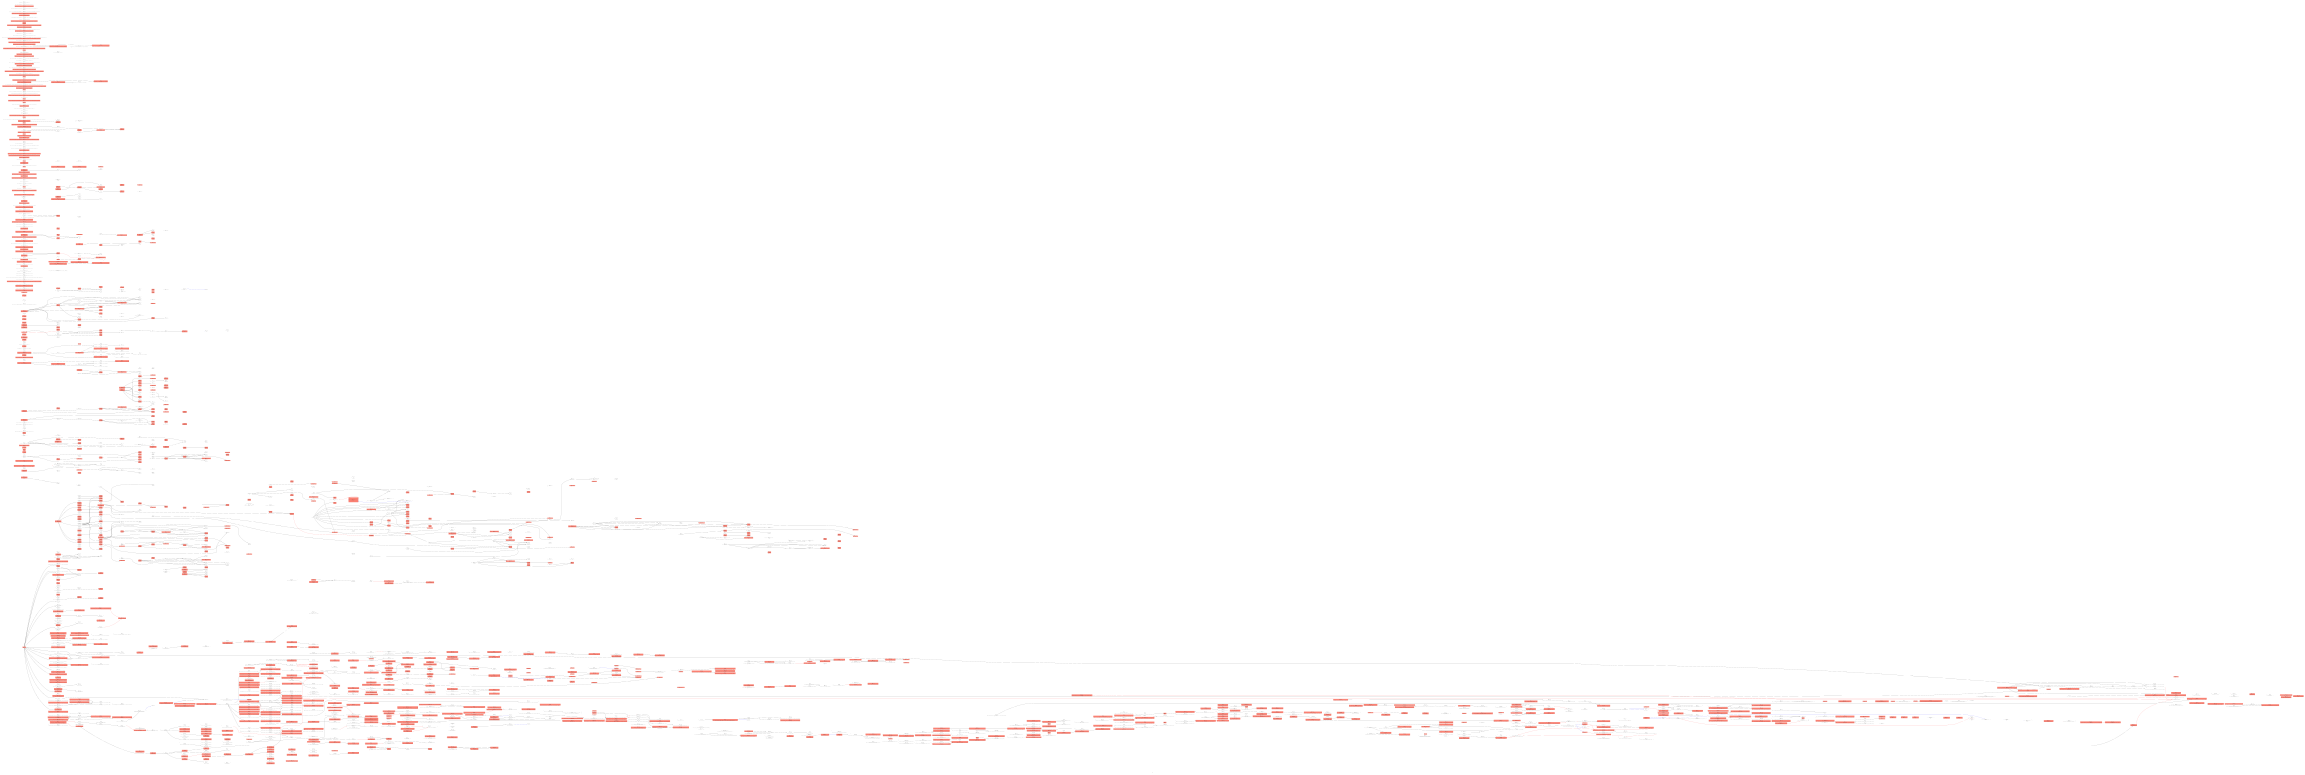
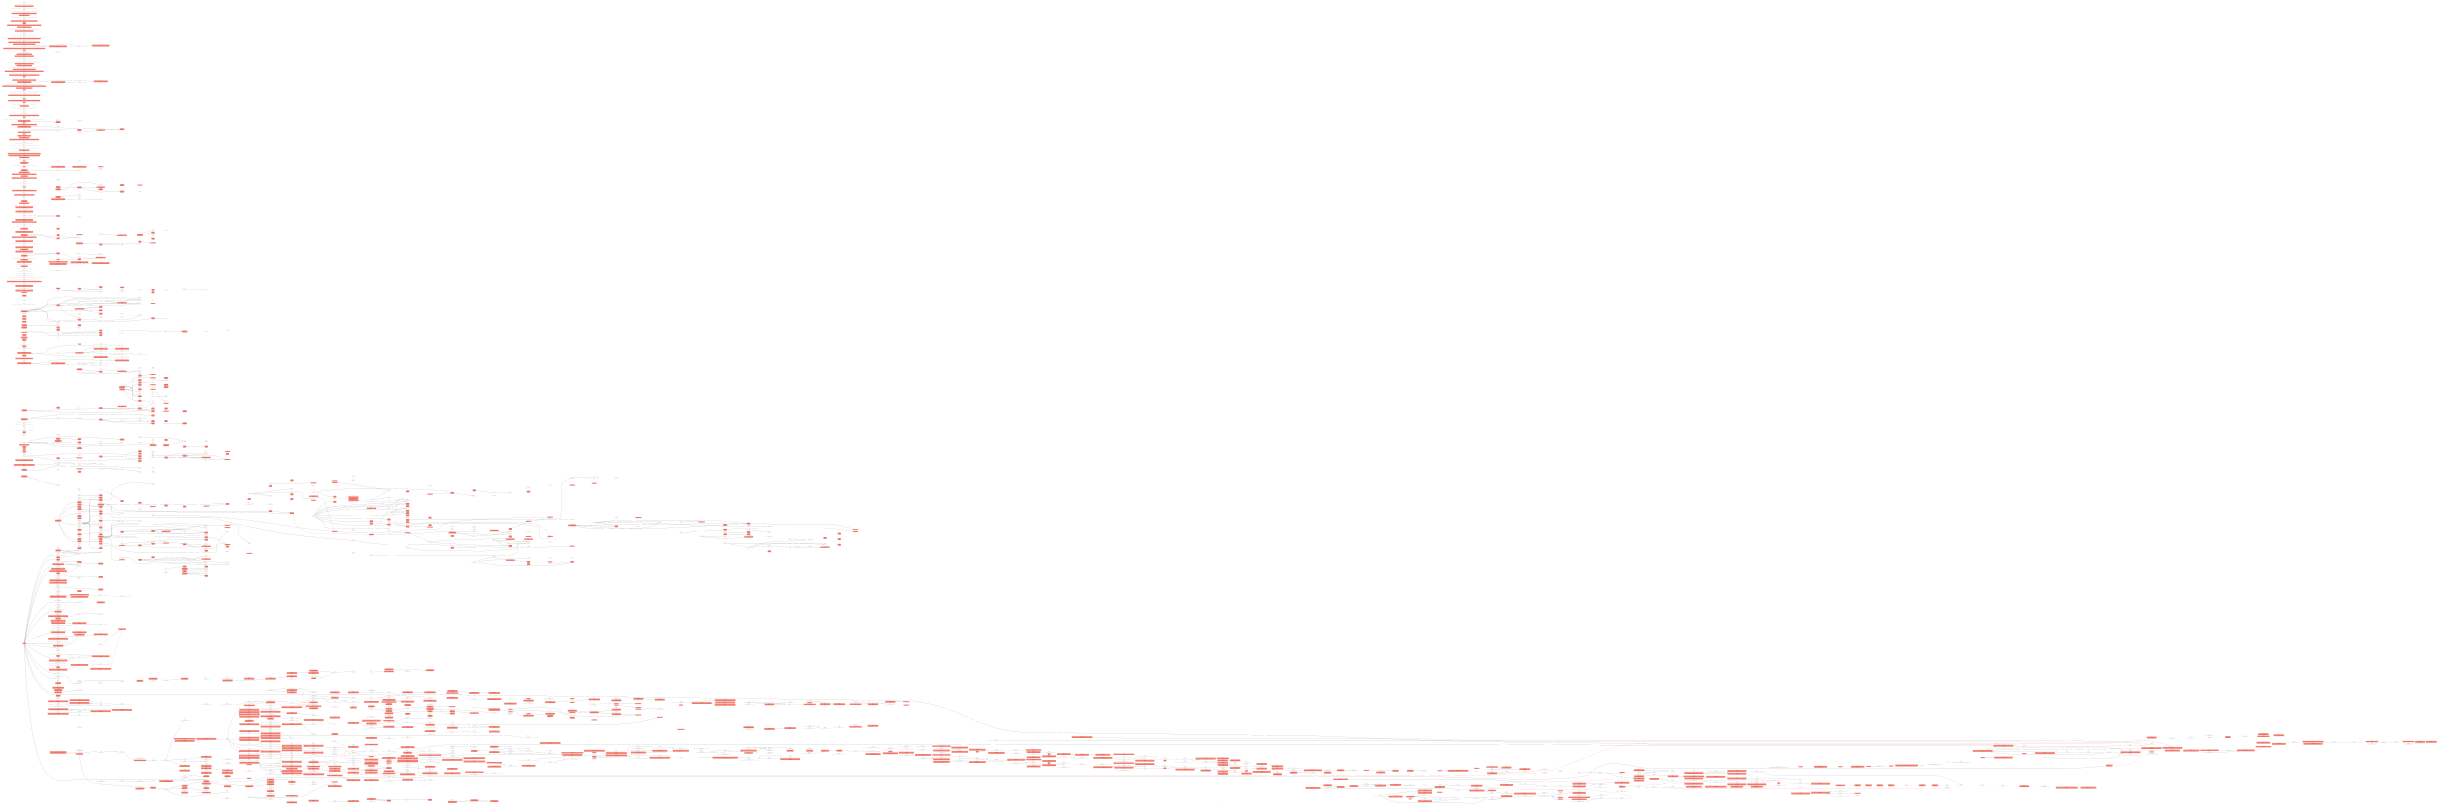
node "NodeID: 2753": added
